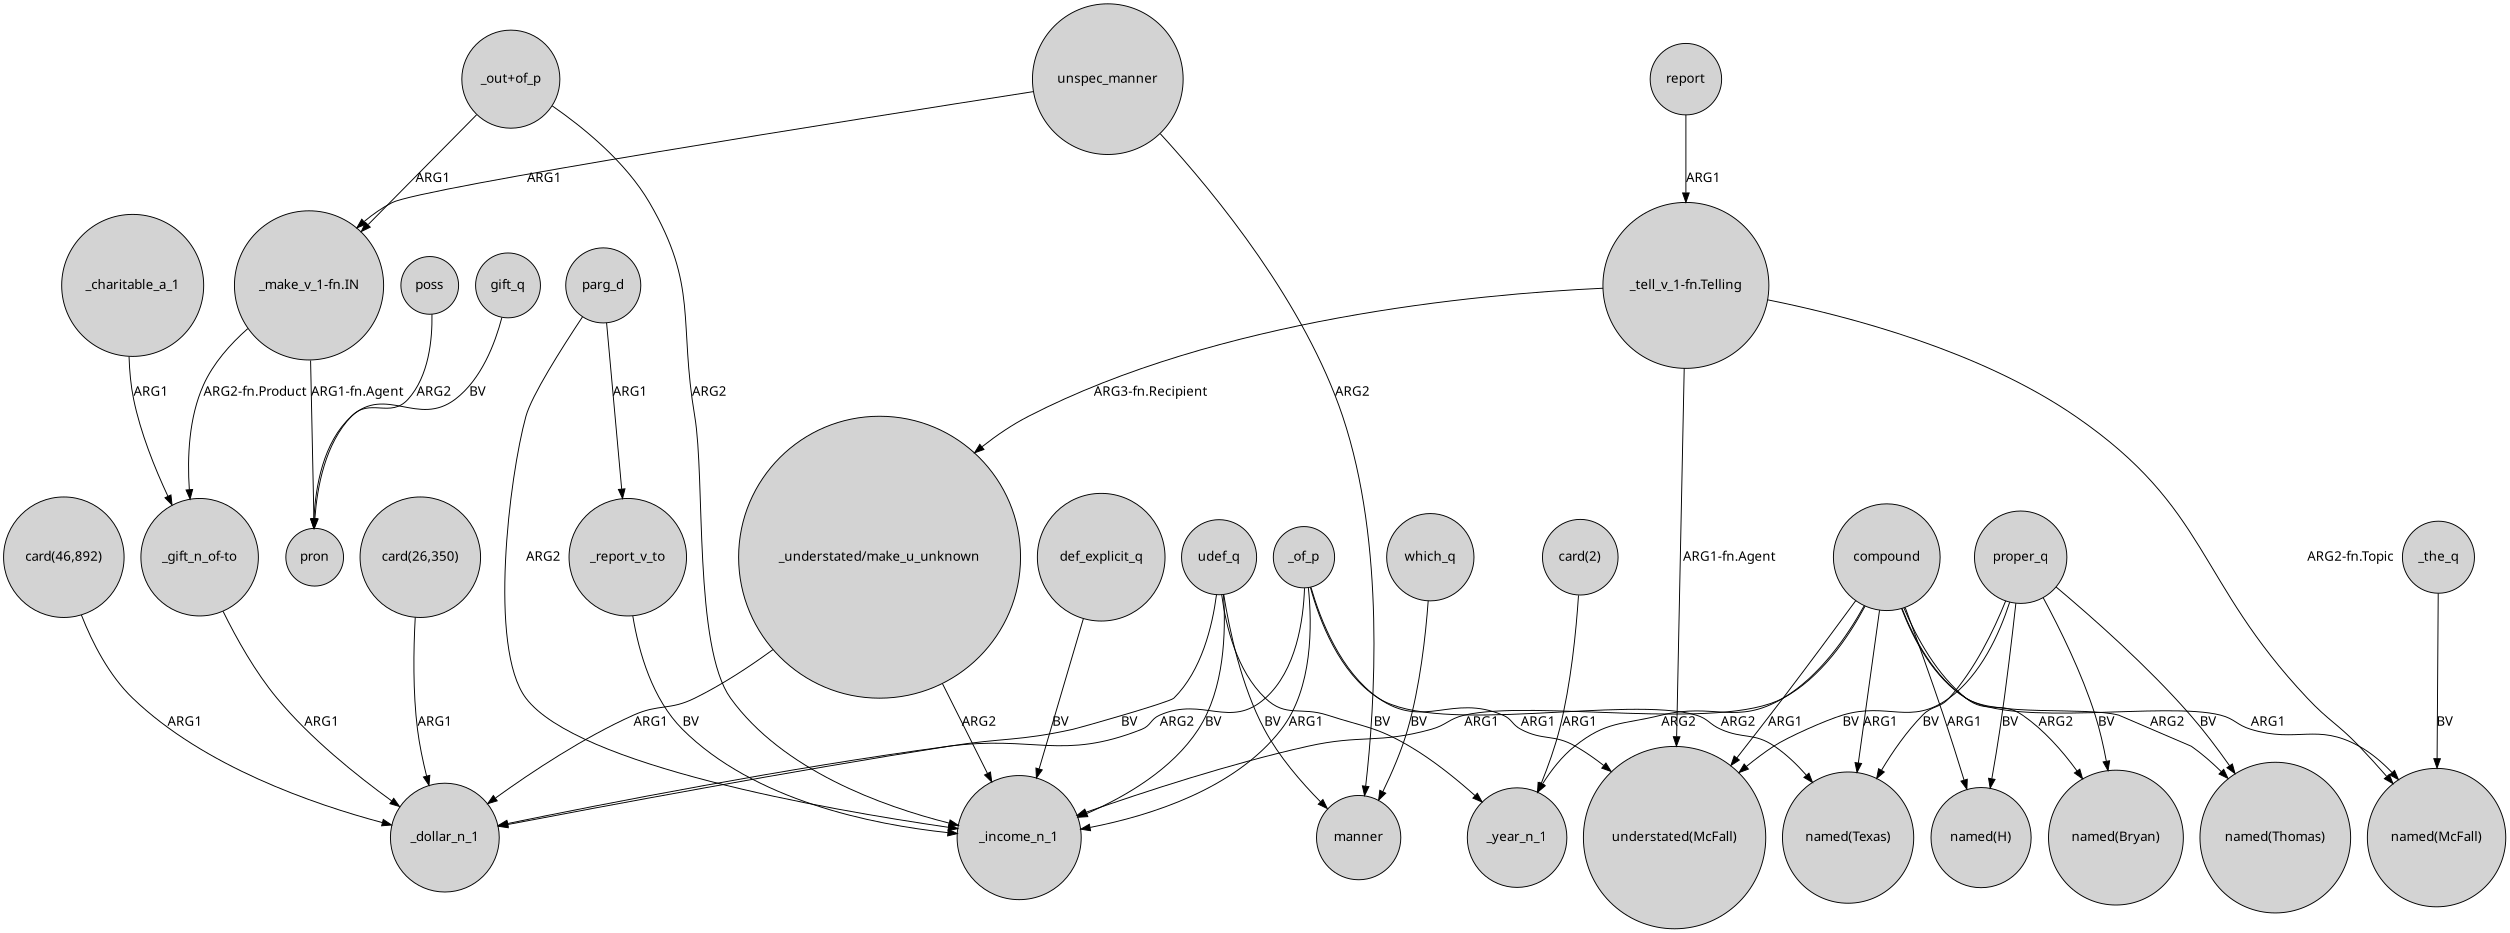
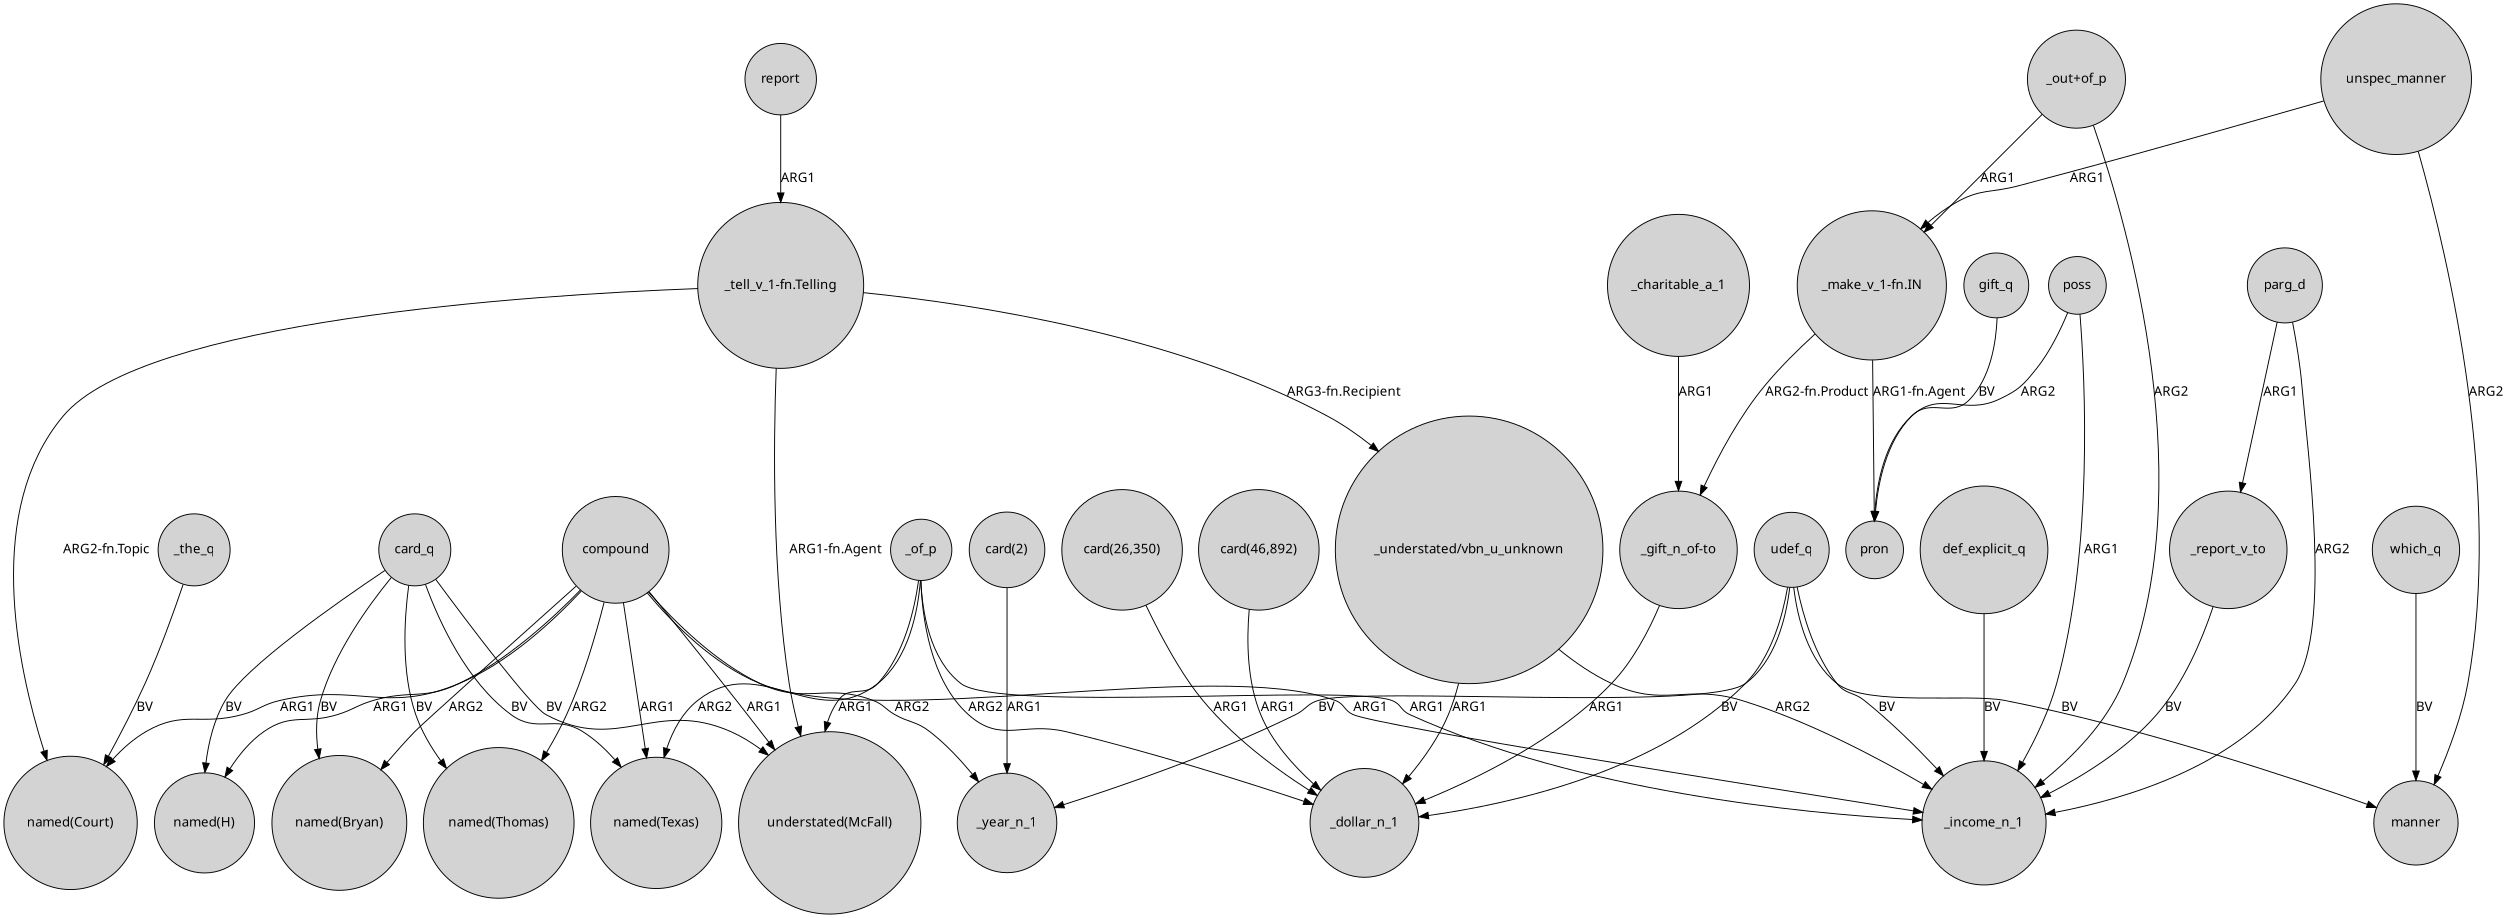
edge "poss" -> "_income_n_1": added, label "ARG1"
node "_understated/make_u_unknown": label "_understated/make_u_unknown" -> "_understated/vbn_u_unknown"
node "proper_q": label "proper_q" -> "card_q"
node "named(McFall)": label "named(McFall)" -> "named(Court)"
